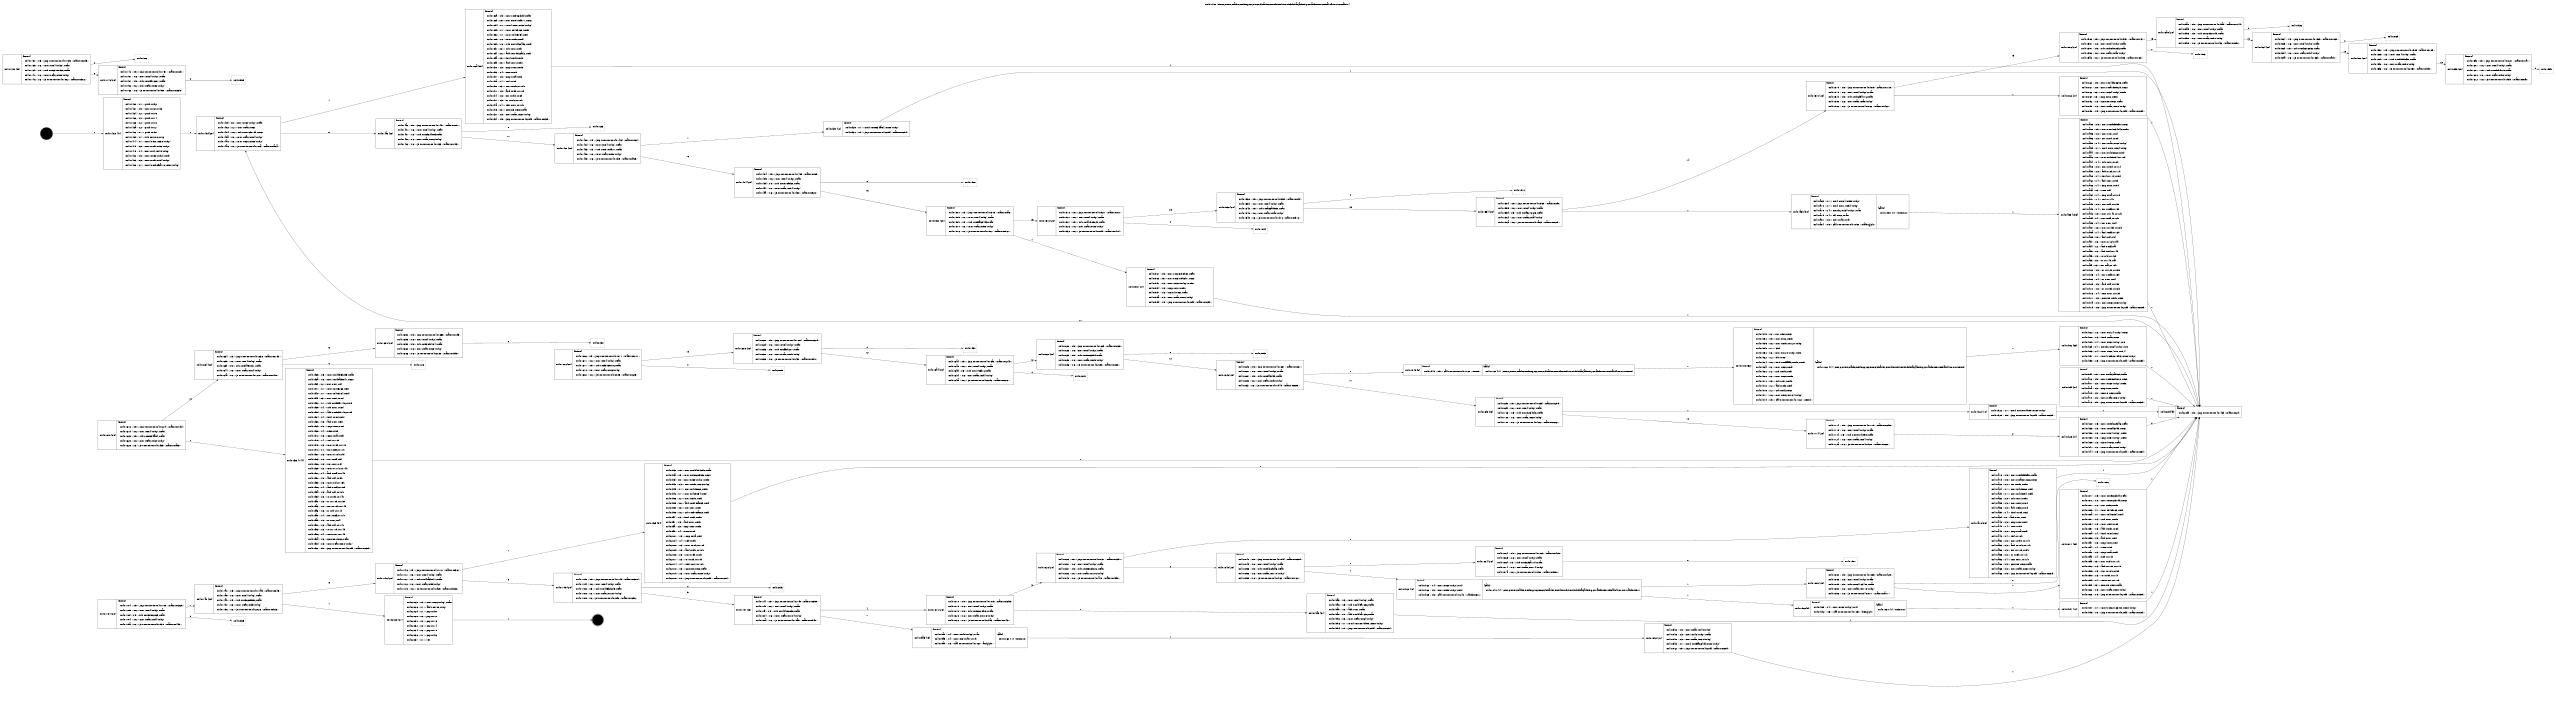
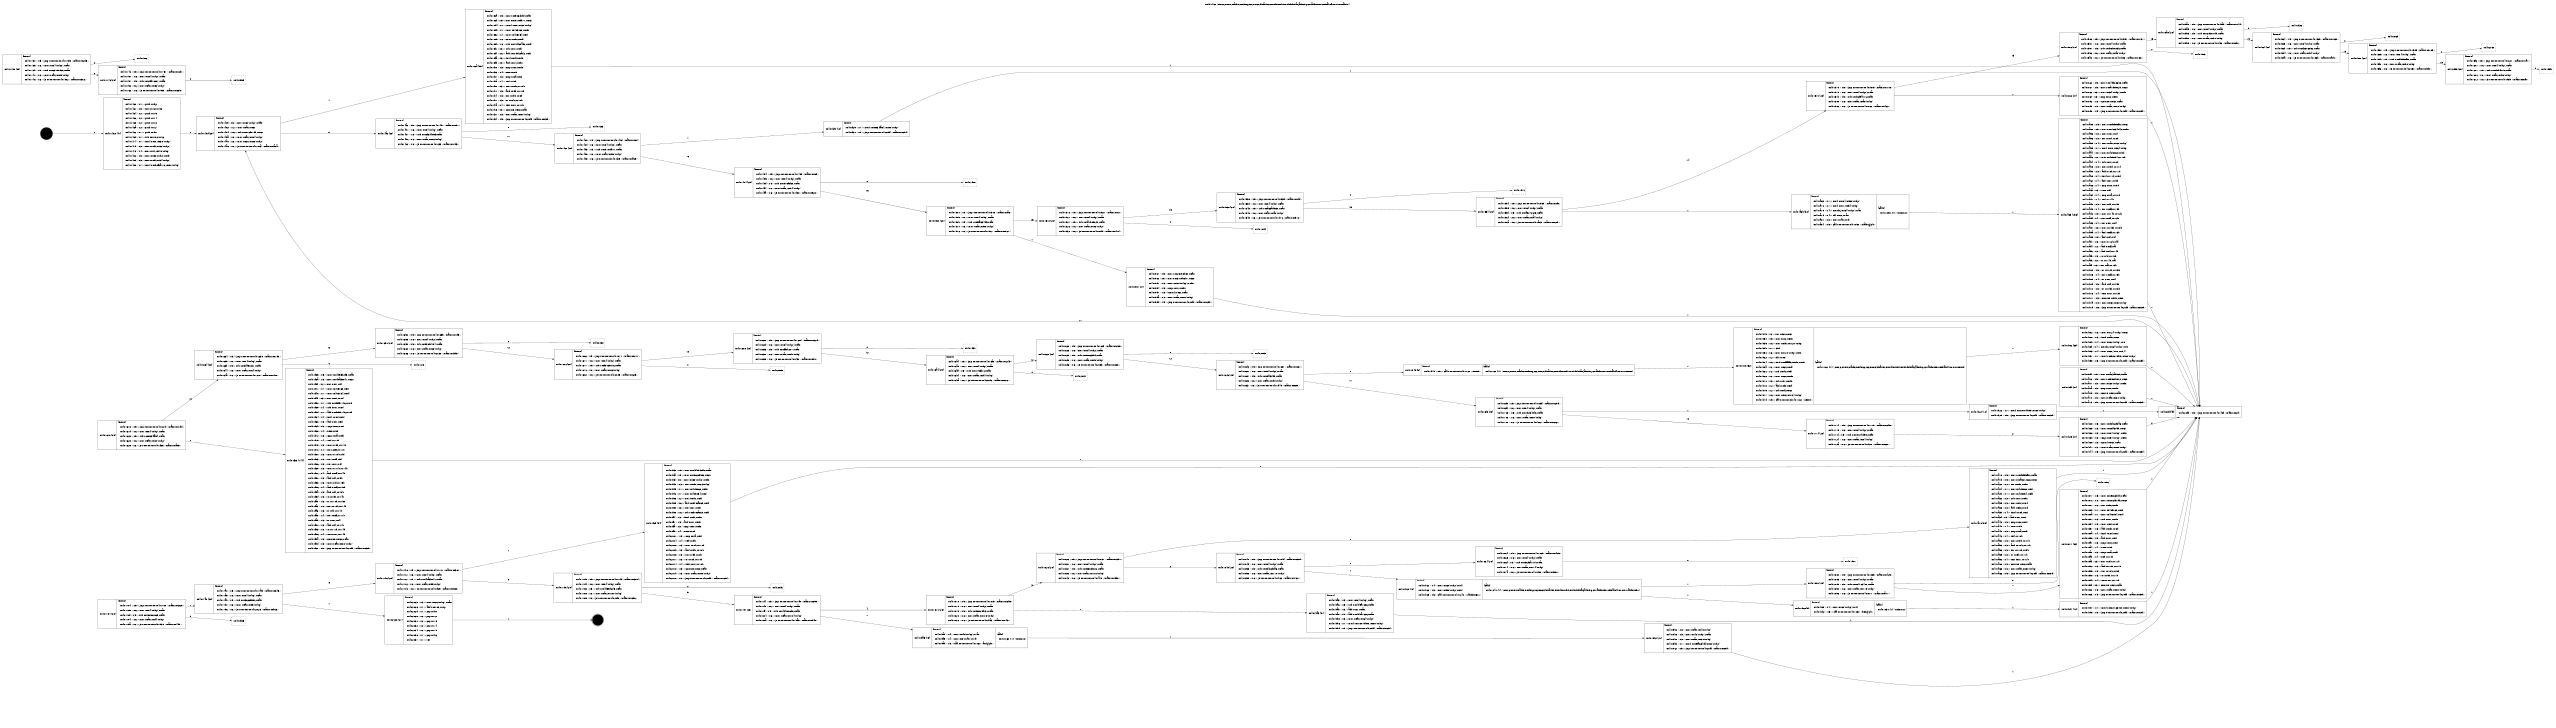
node "0x402050": added
edge "0x401650 [28]" -> "0x40166c [28]": added, label "12"
